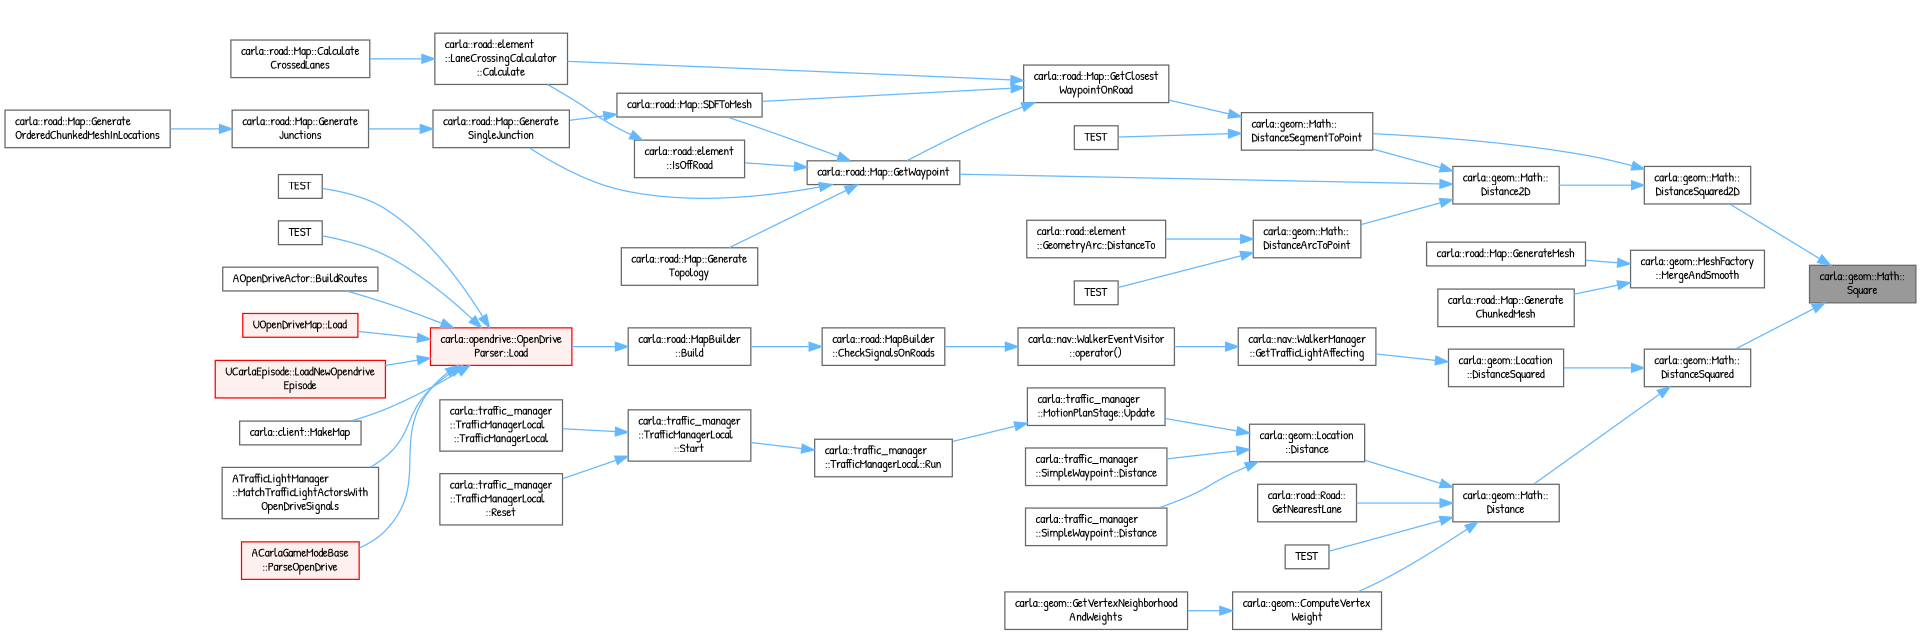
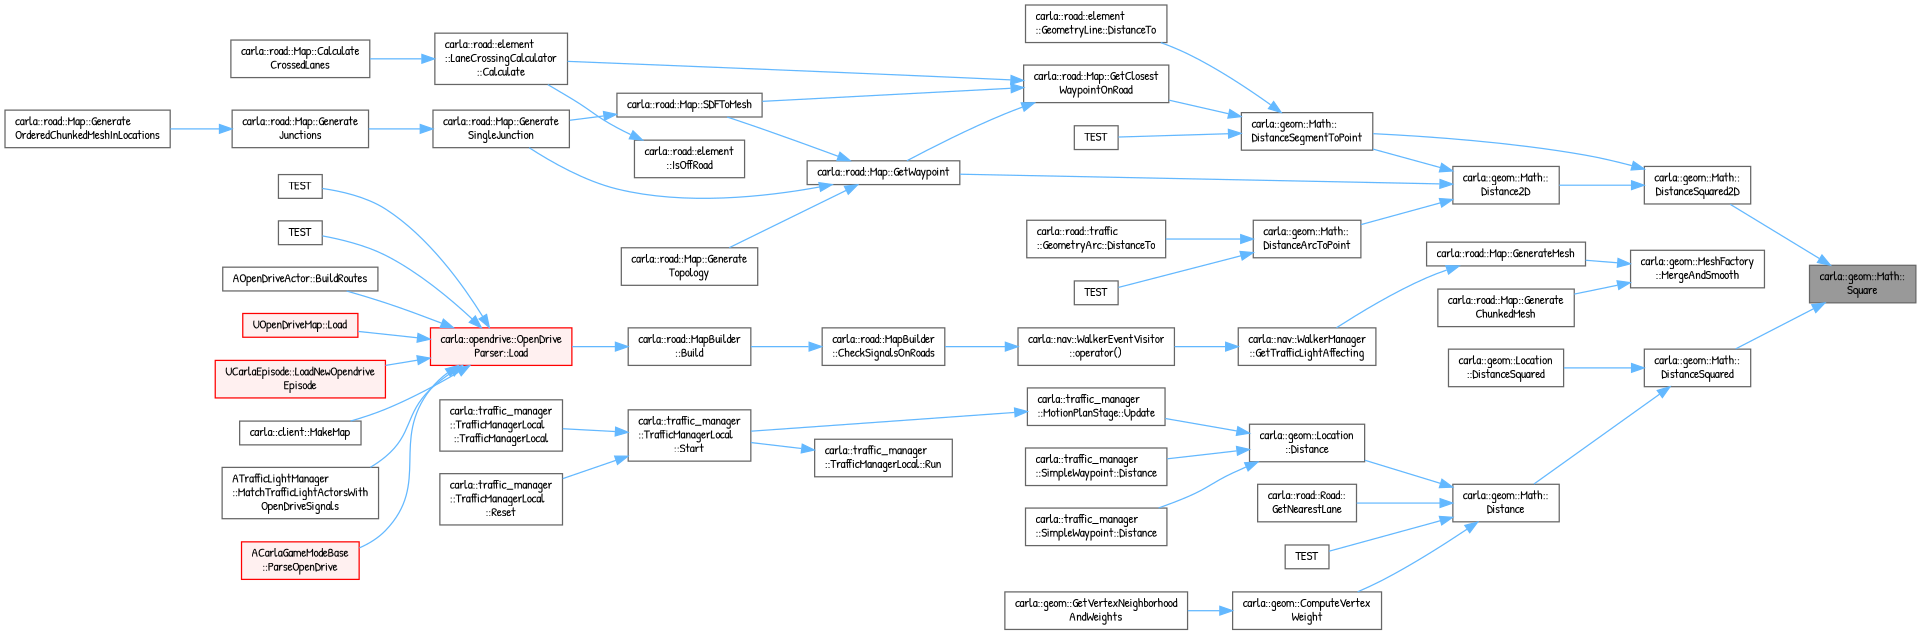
node "carla::road::element ::GeometryLine::DistanceTo": added
edge "carla::road::element ::IsOffRoad" -> "carla::road::Map::GetWaypoint": removed
node "carla::road::element ::GeometryArc::DistanceTo": label "carla::road::element ::GeometryArc::DistanceTo" -> "carla::road::traffic ::GeometryArc::DistanceTo"
edge "carla::nav::WalkerManager ::GetTrafficLightAffecting" -> "carla::geom::Location ::DistanceSquared": now "carla::nav::WalkerManager ::GetTrafficLightAffecting" -> "carla::road::Map::GenerateMesh"
edge "carla::traffic_manager ::TrafficManagerLocal::Run" -> "carla::traffic_manager ::MotionPlanStage::Update": now "carla::traffic_manager ::TrafficManagerLocal ::Start" -> "carla::traffic_manager ::MotionPlanStage::Update"
